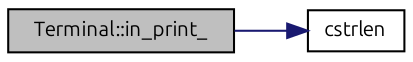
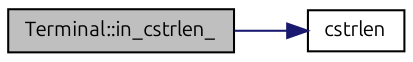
node "Terminal::in_print_": label "Terminal::in_print_" -> "Terminal::in_cstrlen_"
